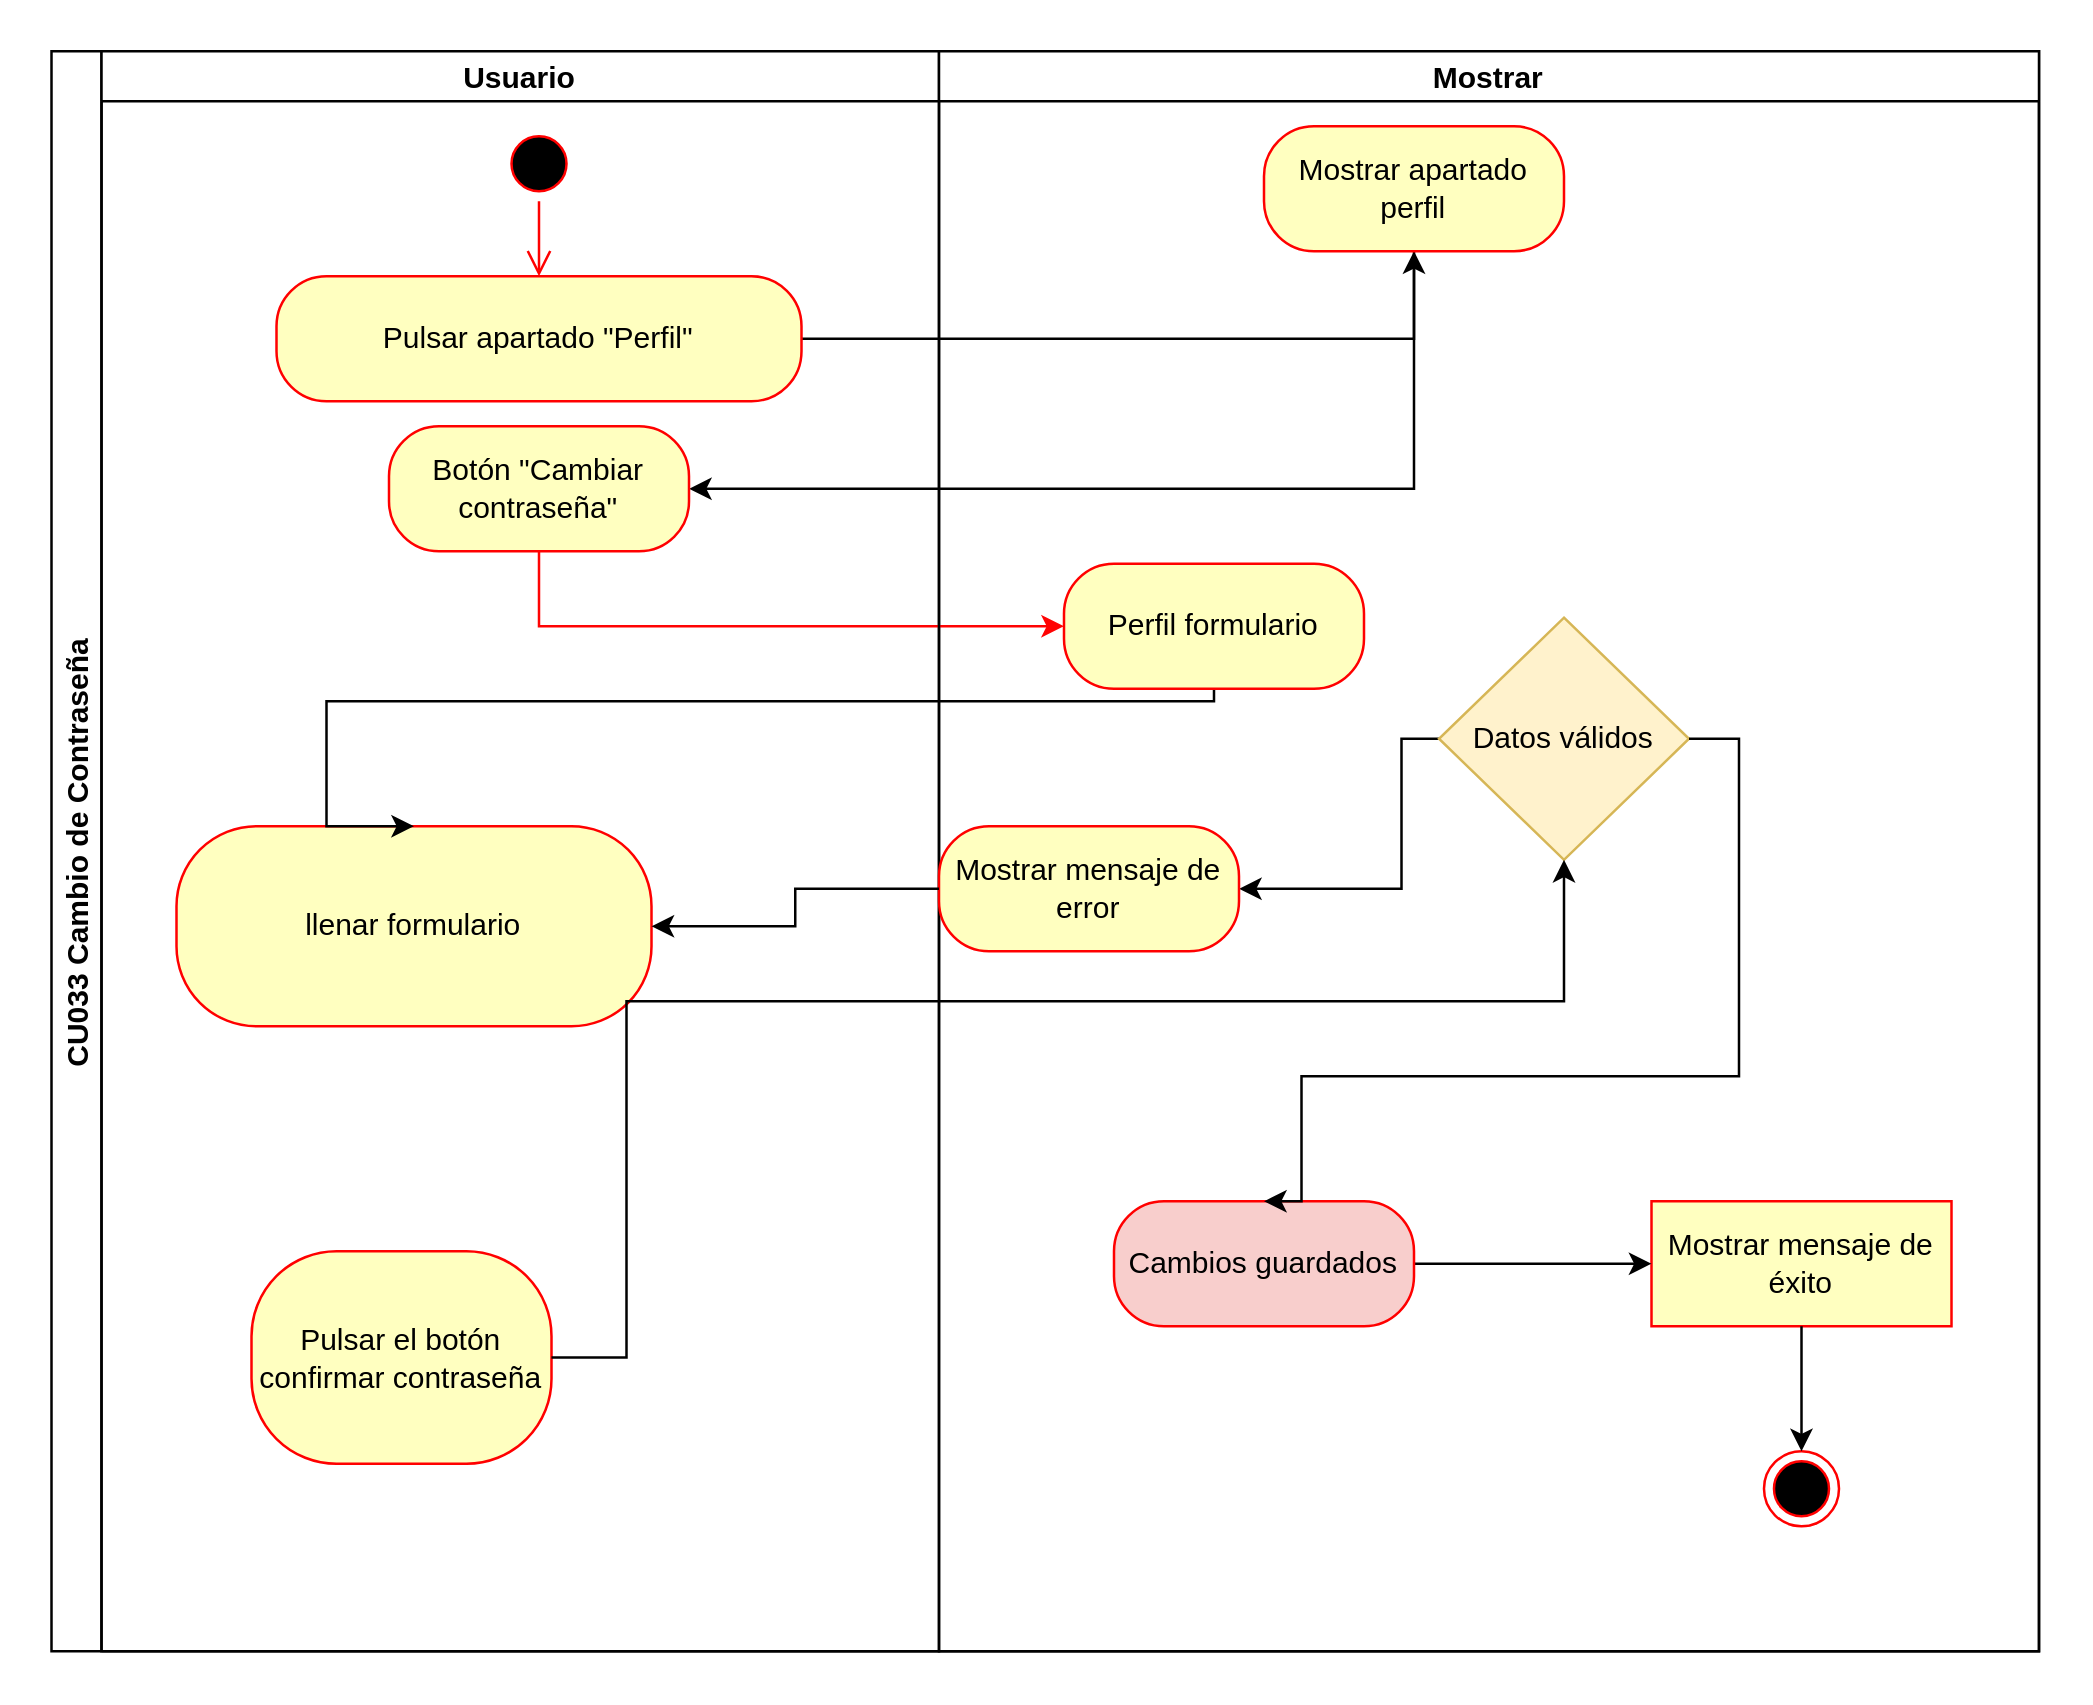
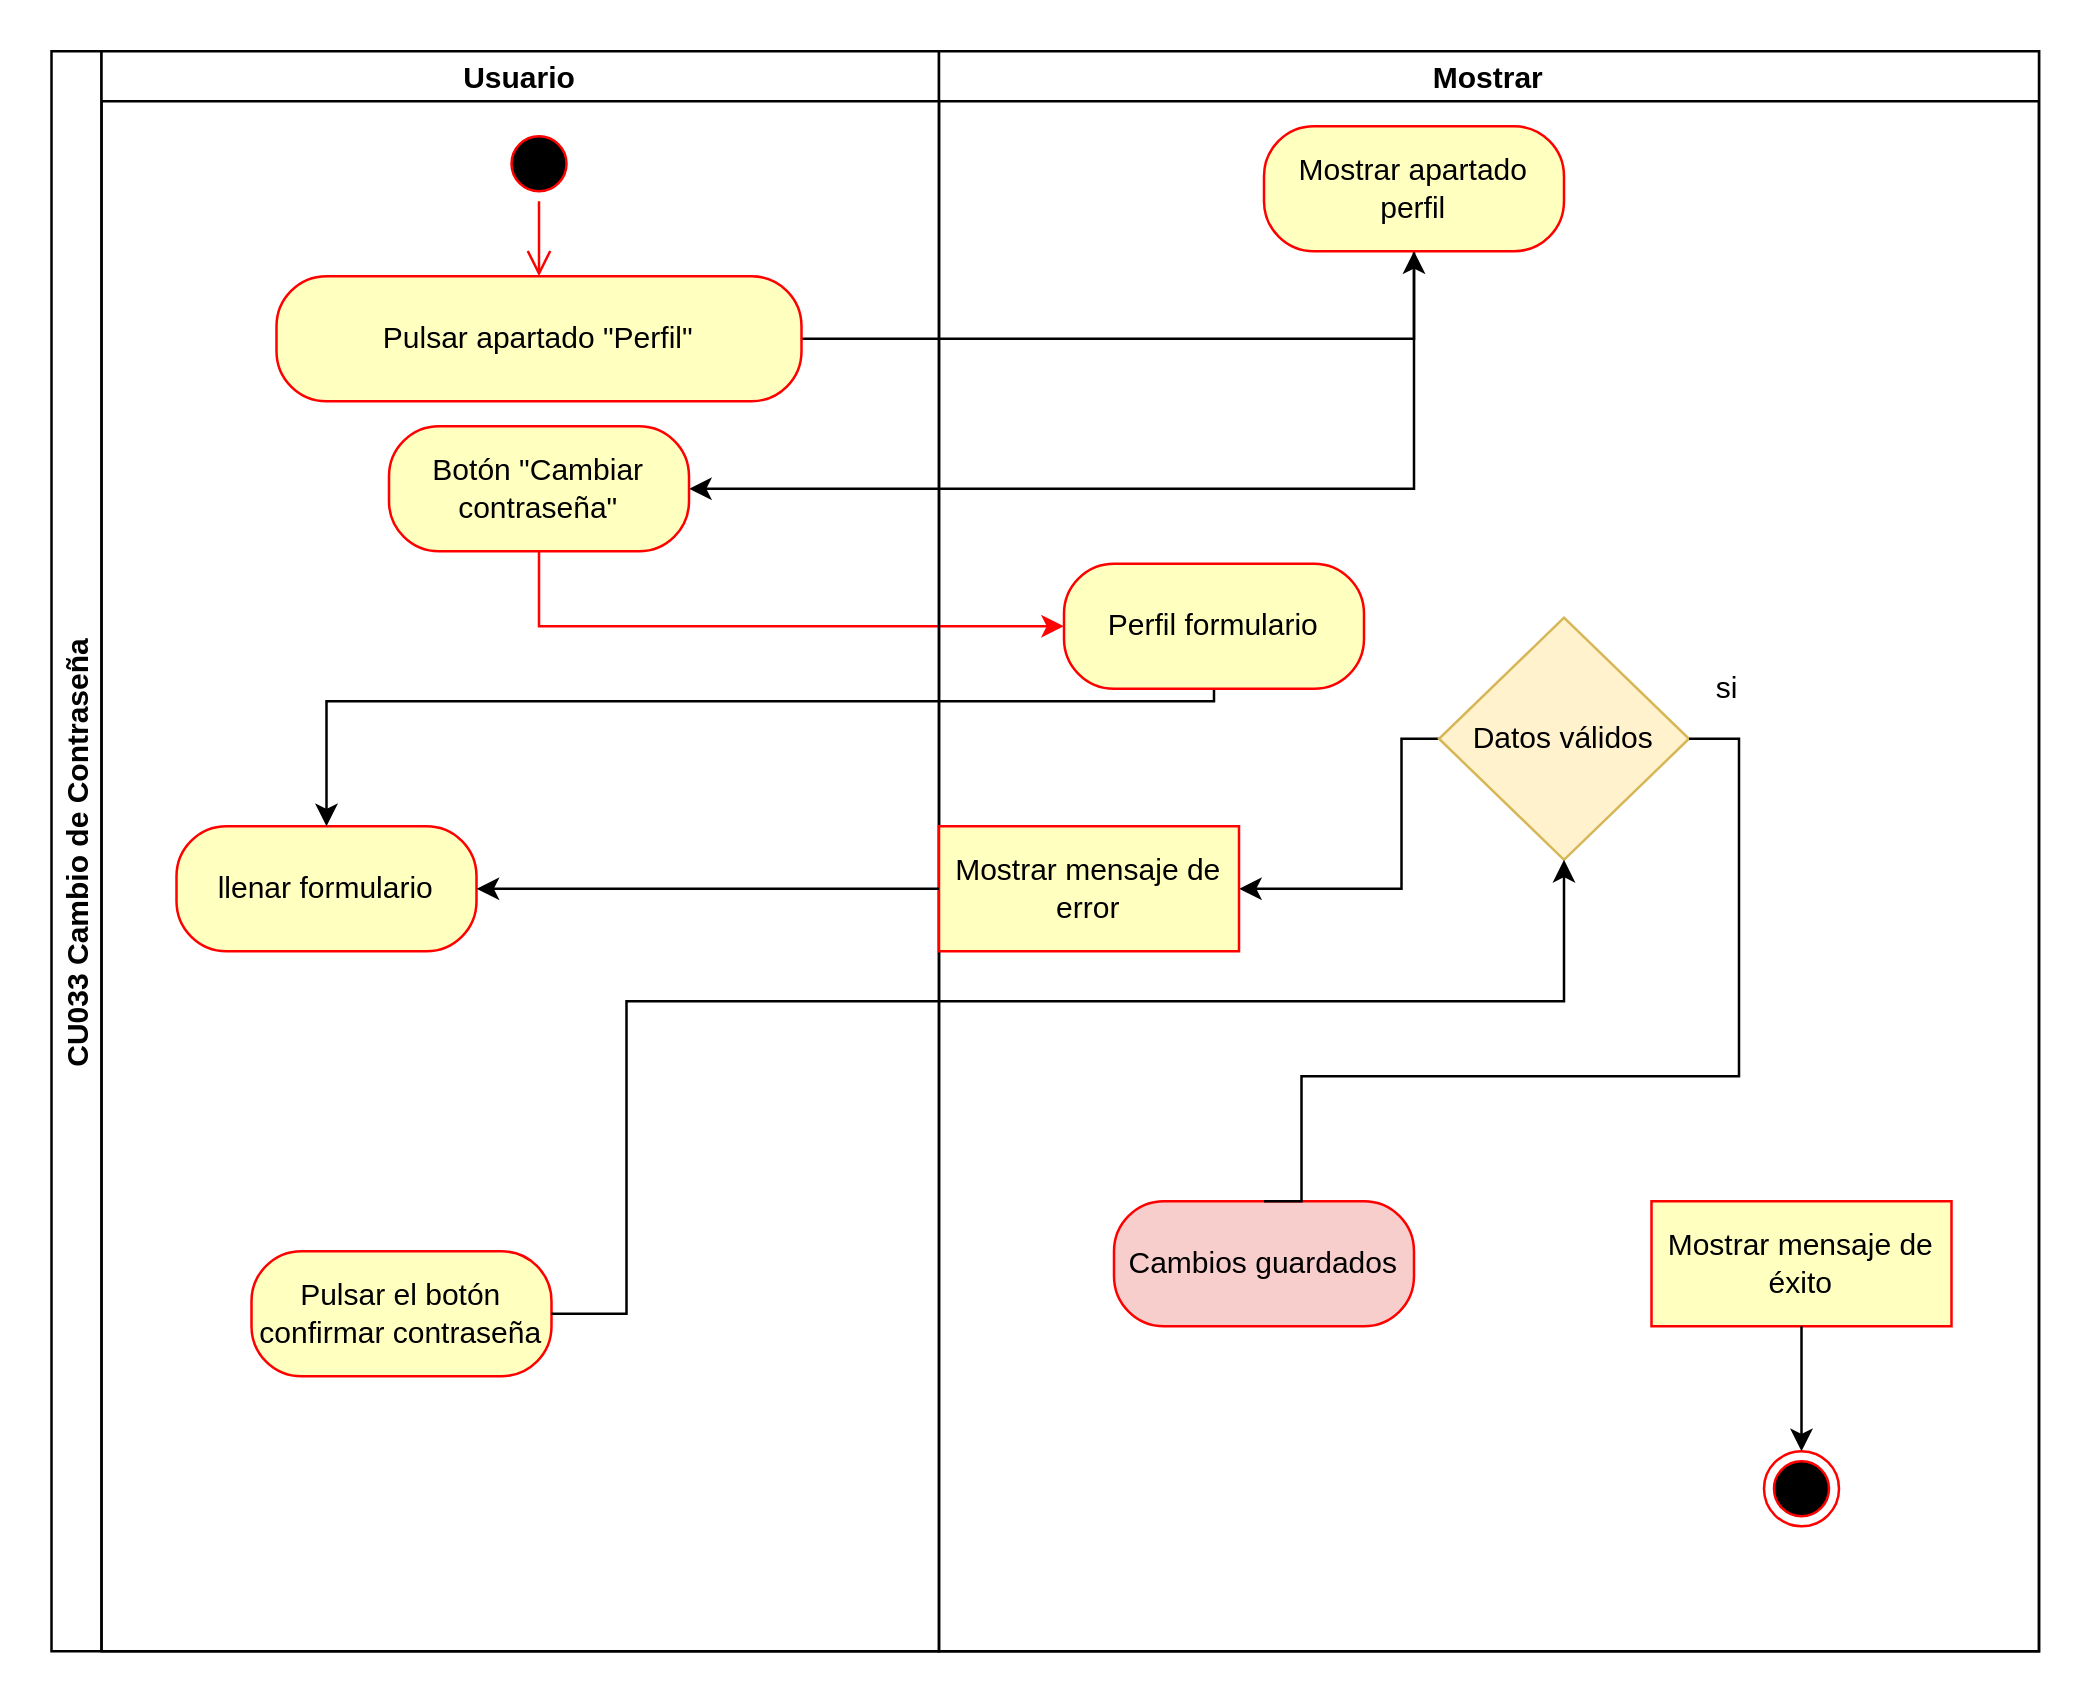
node "si": added
node "Mostrar mensaje de error": shape rounded rectangle -> rectangle
node "llenar formulario": size 475x200 -> 300x125
edge "Datos válidos" -> "Cambios guardados": arrowhead classic -> none
edge "Cambios guardados" -> "Mostrar mensaje de éxito": removed
node "Pulsar el botón confirmar contraseña": size 300x213 -> 300x125
